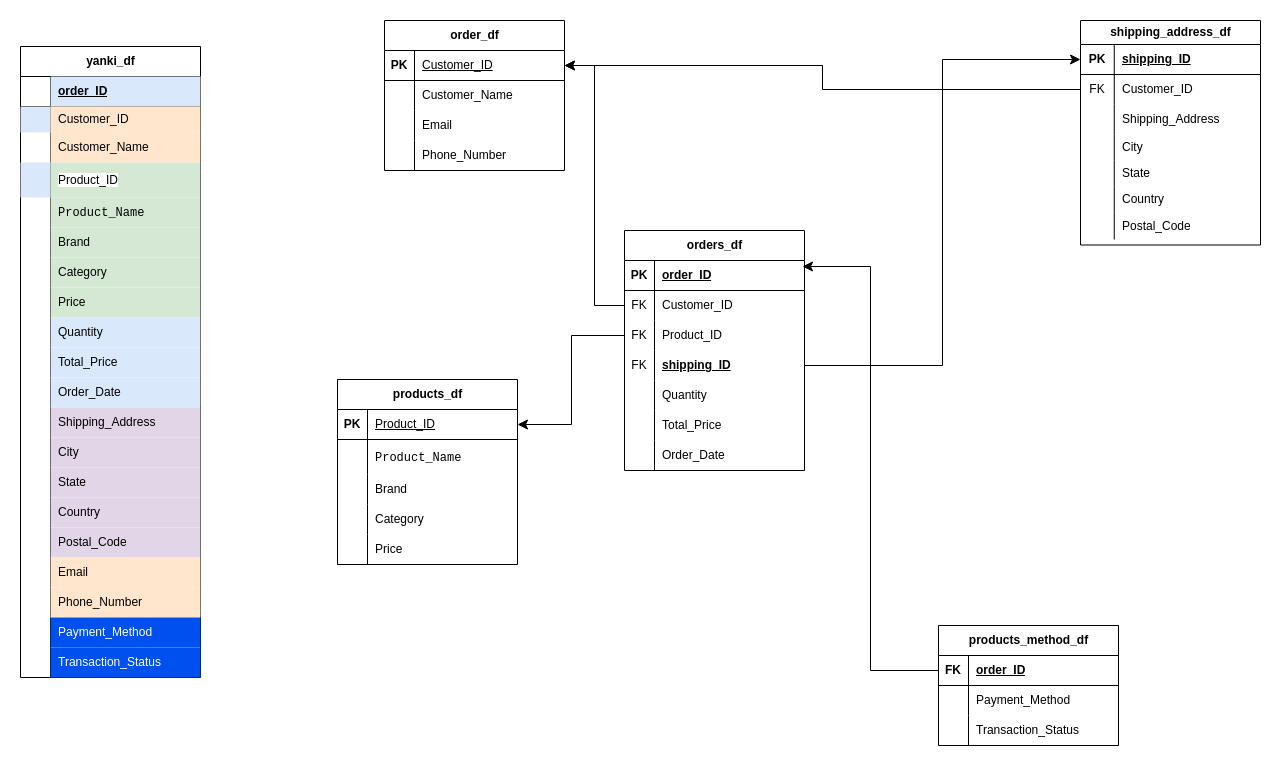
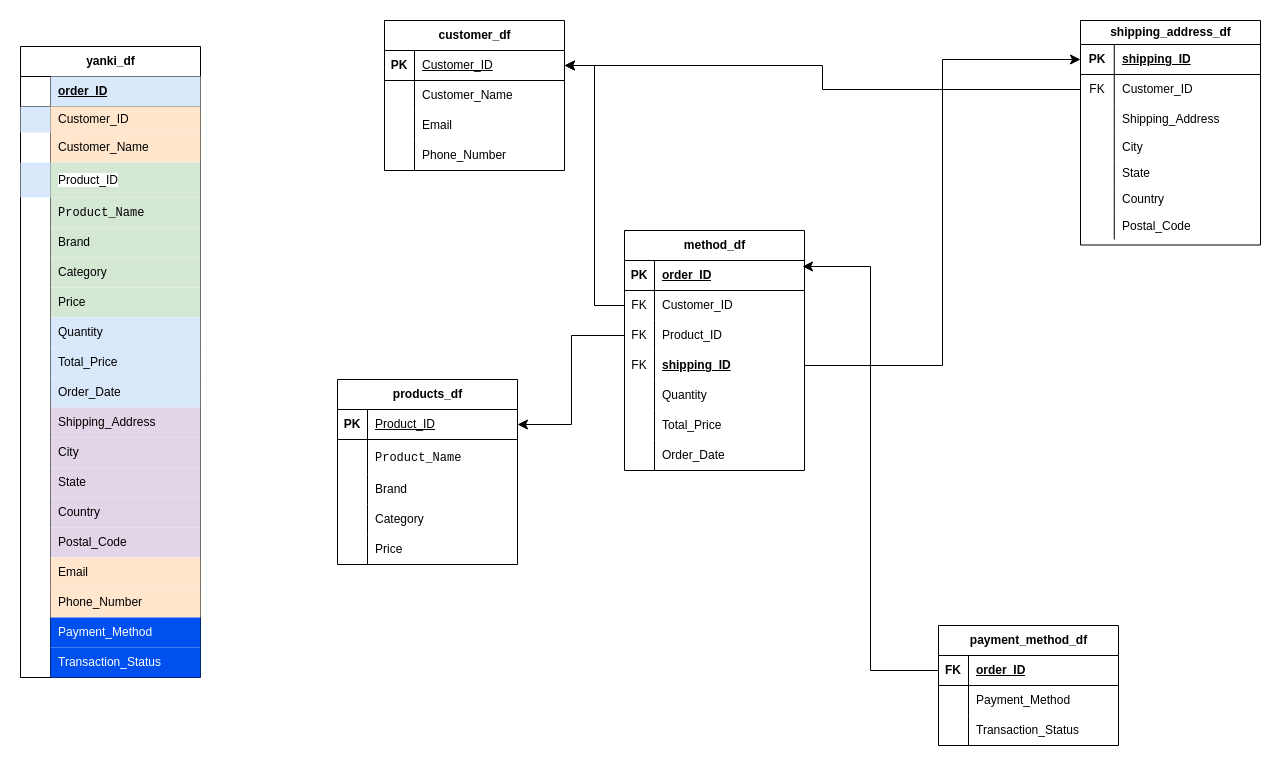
node "order_df": label "order_df" -> "customer_df"
node "orders_df": label "orders_df" -> "method_df"
node "products_method_df": label "products_method_df" -> "payment_method_df"
